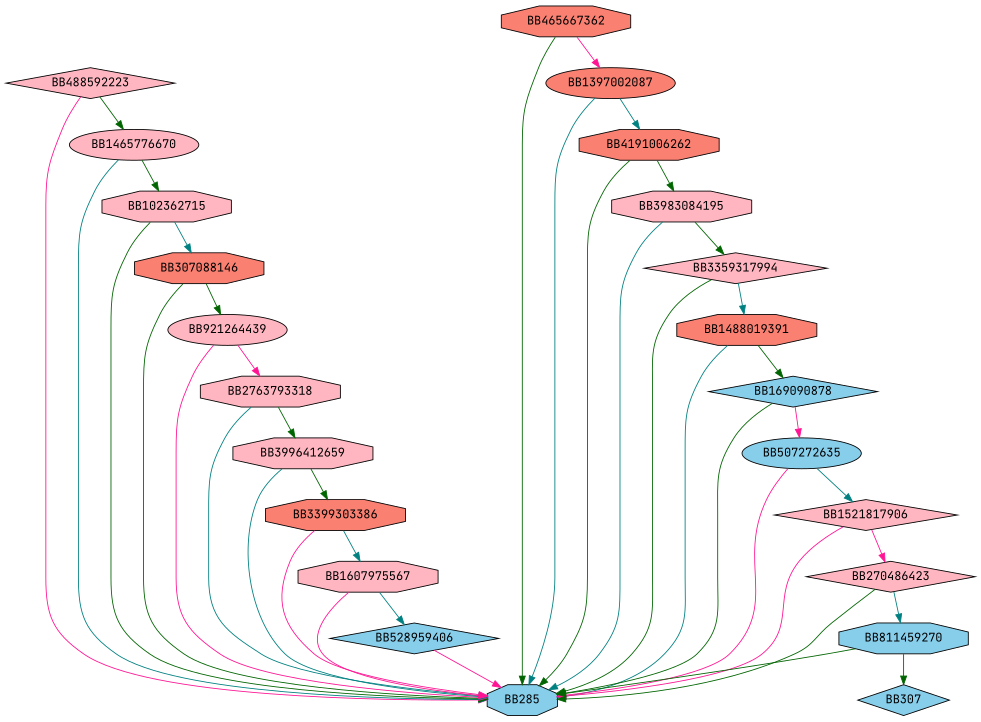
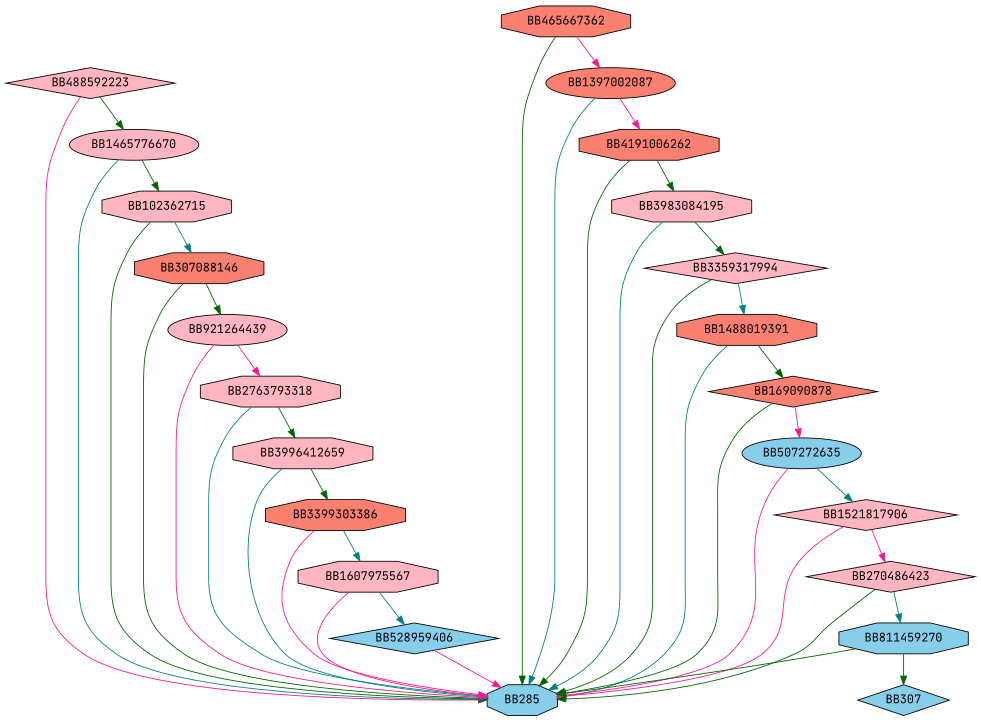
edge "BB1397002087" -> "BB4191006262": color teal -> deeppink
node "BB169090878": fillcolor skyblue -> salmon
